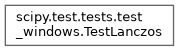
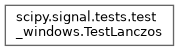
node "scipy.test.tests.test _windows.TestLanczos": label "scipy.test.tests.test _windows.TestLanczos" -> "scipy.signal.tests.test _windows.TestLanczos"
